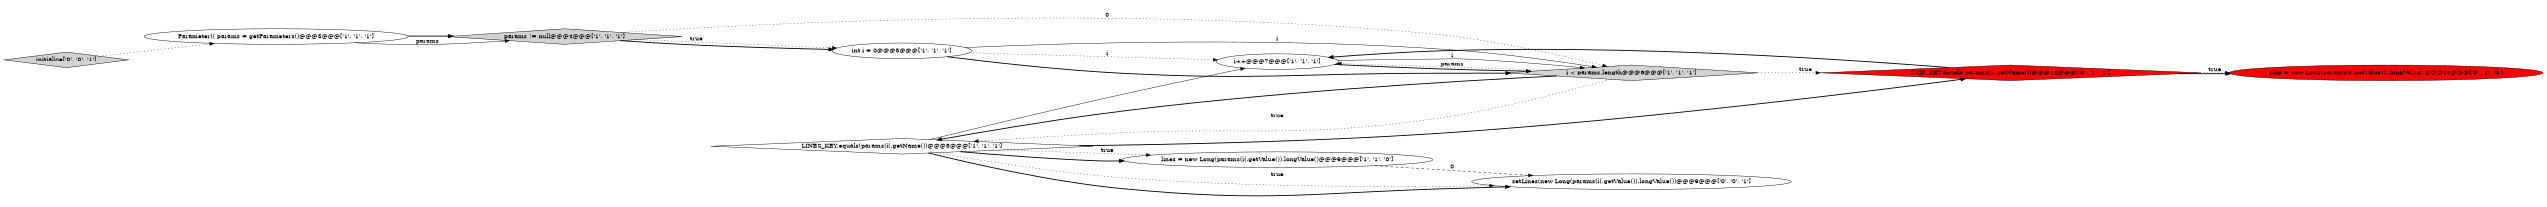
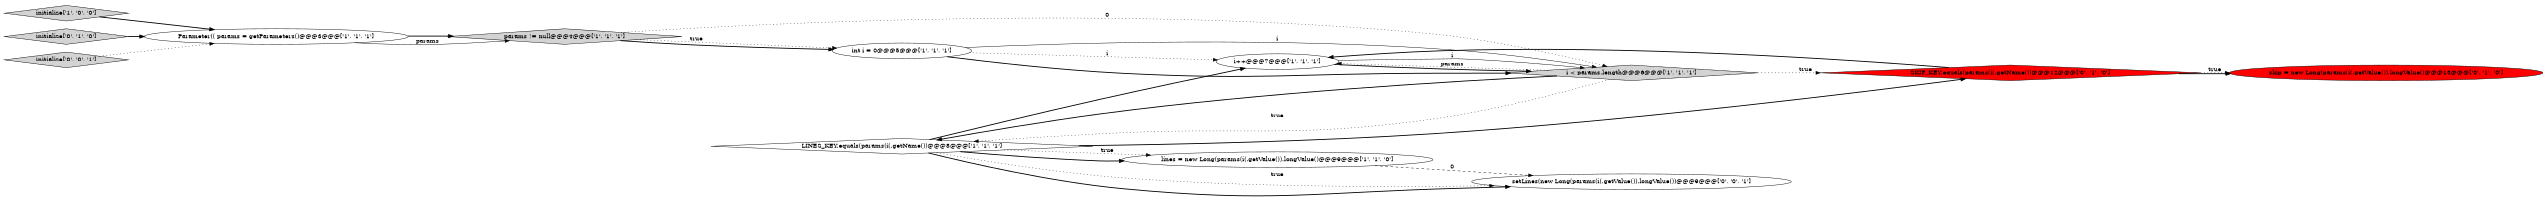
node "initialize['1', '0', '0']": added
node "initialize['0', '1', '0']": added
edge "LINES_KEY.equals(params(i(.getName())@@@8@@@['1', '1', '1']" -> "i++@@@7@@@['1', '1', '1']": style solid -> bold
